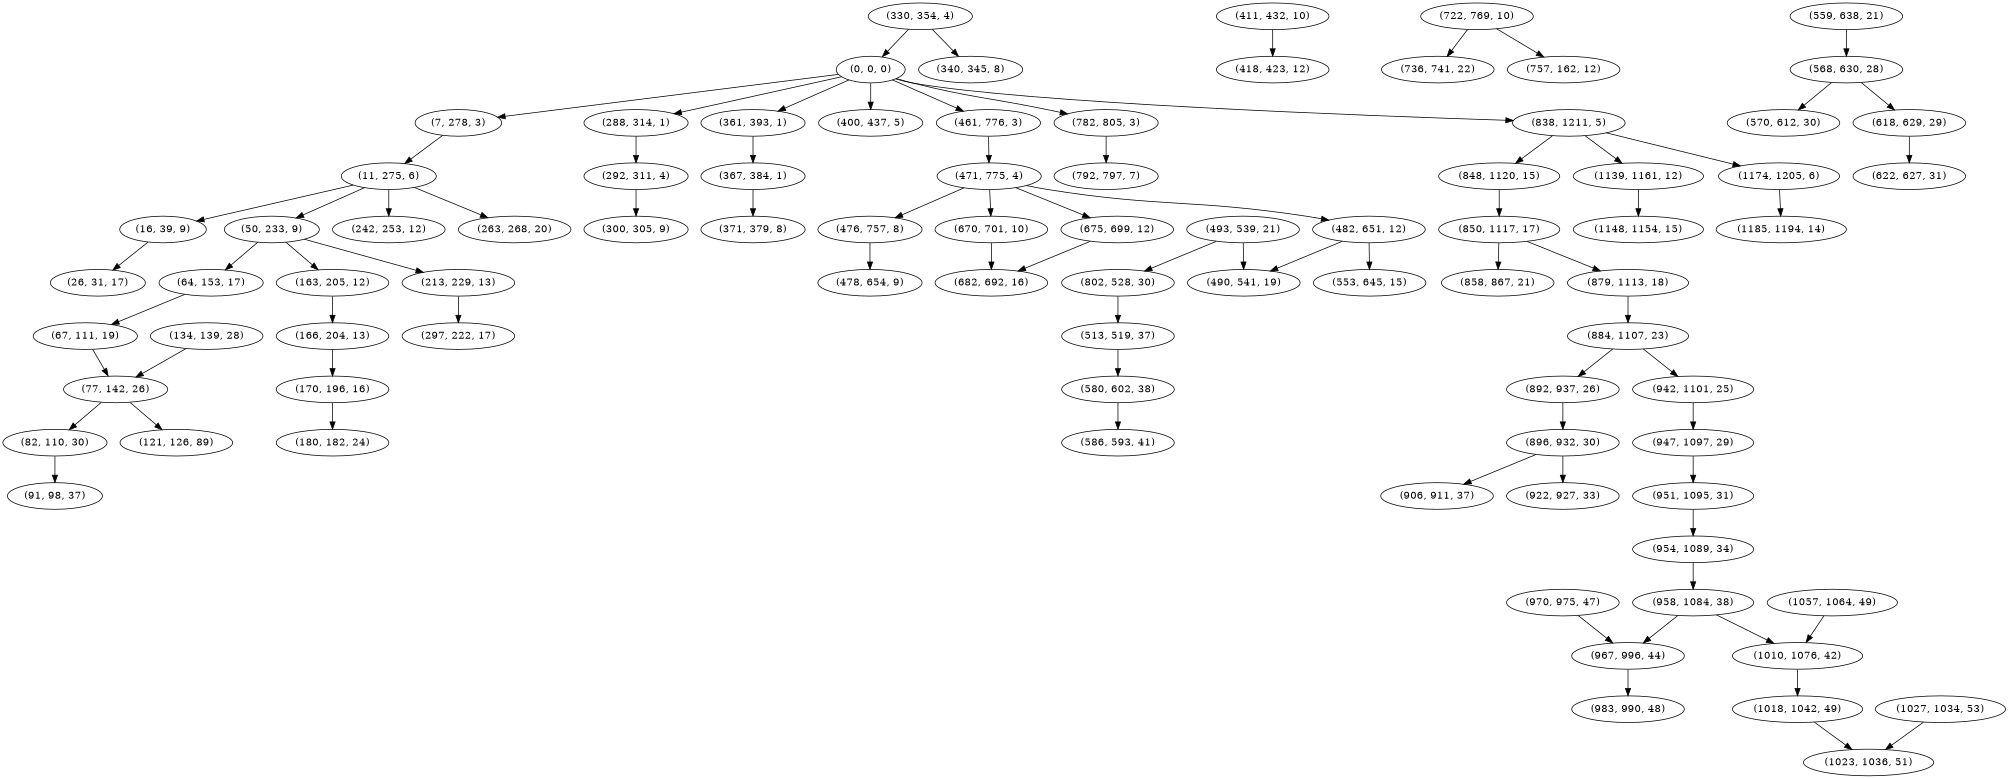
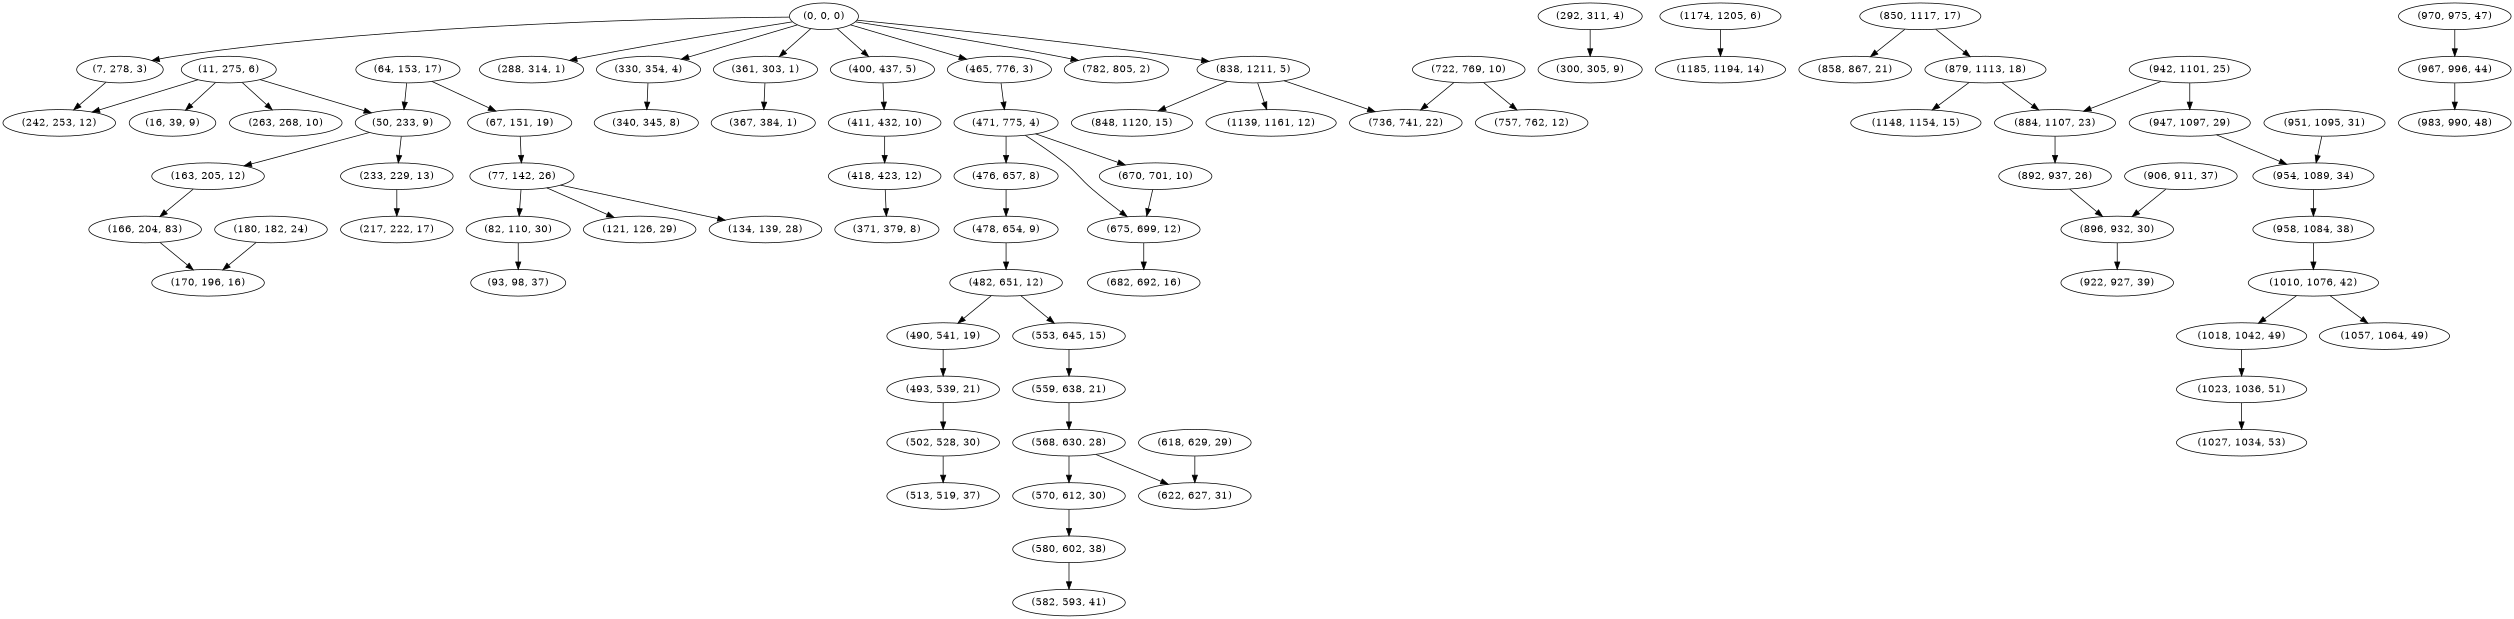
edge "(330, 354, 4)" -> "(0, 0, 0)": reversed
node "(757, 162, 12)": label "(757, 162, 12)" -> "(757, 762, 12)"
edge "(400, 437, 5)" -> "(411, 432, 10)": added
edge "(568, 630, 28)" -> "(618, 629, 29)": now "(568, 630, 28)" -> "(622, 627, 31)"
node "(361, 393, 1)": label "(361, 393, 1)" -> "(361, 303, 1)"
node "(461, 776, 3)": label "(461, 776, 3)" -> "(465, 776, 3)"
node "(782, 805, 3)": label "(782, 805, 3)" -> "(782, 805, 2)"
edge "(288, 314, 1)" -> "(292, 311, 4)": removed
edge "(7, 278, 3)" -> "(11, 275, 6)": now "(7, 278, 3)" -> "(242, 253, 12)"
edge "(838, 1211, 5)" -> "(1174, 1205, 6)": now "(838, 1211, 5)" -> "(736, 741, 22)"
node "(792, 797, 7)": removed
edge "(367, 384, 1)" -> "(371, 379, 8)": now "(418, 423, 12)" -> "(371, 379, 8)"
edge "(848, 1120, 15)" -> "(850, 1117, 17)": removed
edge "(1139, 1161, 12)" -> "(1148, 1154, 15)": now "(879, 1113, 18)" -> "(1148, 1154, 15)"
edge "(471, 775, 4)" -> "(482, 651, 12)": now "(478, 654, 9)" -> "(482, 651, 12)"
node "(263, 268, 20)": label "(263, 268, 20)" -> "(263, 268, 10)"
node "(476, 757, 8)": label "(476, 757, 8)" -> "(476, 657, 8)"
edge "(670, 701, 10)" -> "(682, 692, 16)": now "(670, 701, 10)" -> "(675, 699, 12)"
edge "(493, 539, 21)" -> "(490, 541, 19)": reversed
edge "(50, 233, 9)" -> "(64, 153, 17)": reversed
node "(26, 31, 17)": removed
node "(213, 229, 13)": label "(213, 229, 13)" -> "(233, 229, 13)"
node "(802, 528, 30)": label "(802, 528, 30)" -> "(502, 528, 30)"
node "(67, 111, 19)": label "(67, 111, 19)" -> "(67, 151, 19)"
node "(166, 204, 13)": label "(166, 204, 13)" -> "(166, 204, 83)"
node "(297, 222, 17)": label "(297, 222, 17)" -> "(217, 222, 17)"
edge "(553, 645, 15)" -> "(559, 638, 21)": added
edge "(513, 519, 37)" -> "(580, 602, 38)": now "(570, 612, 30)" -> "(580, 602, 38)"
edge "(884, 1107, 23)" -> "(942, 1101, 25)": reversed
edge "(134, 139, 28)" -> "(77, 142, 26)": reversed
edge "(170, 196, 16)" -> "(180, 182, 24)": reversed
node "(121, 126, 89)": label "(121, 126, 89)" -> "(121, 126, 29)"
node "(586, 593, 41)": label "(586, 593, 41)" -> "(582, 593, 41)"
edge "(947, 1097, 29)" -> "(951, 1095, 31)": now "(947, 1097, 29)" -> "(954, 1089, 34)"
edge "(896, 932, 30)" -> "(906, 911, 37)": reversed
node "(91, 98, 37)": label "(91, 98, 37)" -> "(93, 98, 37)"
node "(922, 927, 33)": label "(922, 927, 33)" -> "(922, 927, 39)"
edge "(1057, 1064, 49)" -> "(1010, 1076, 42)": reversed
edge "(958, 1084, 38)" -> "(967, 996, 44)": removed
edge "(1027, 1034, 53)" -> "(1023, 1036, 51)": reversed
